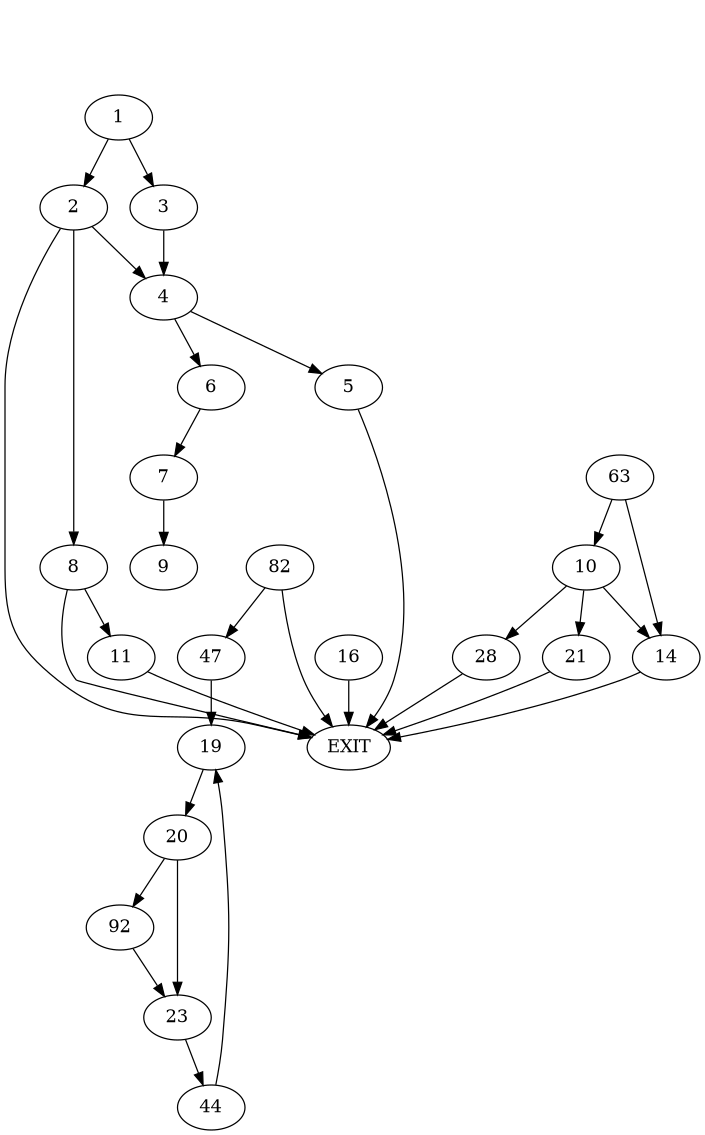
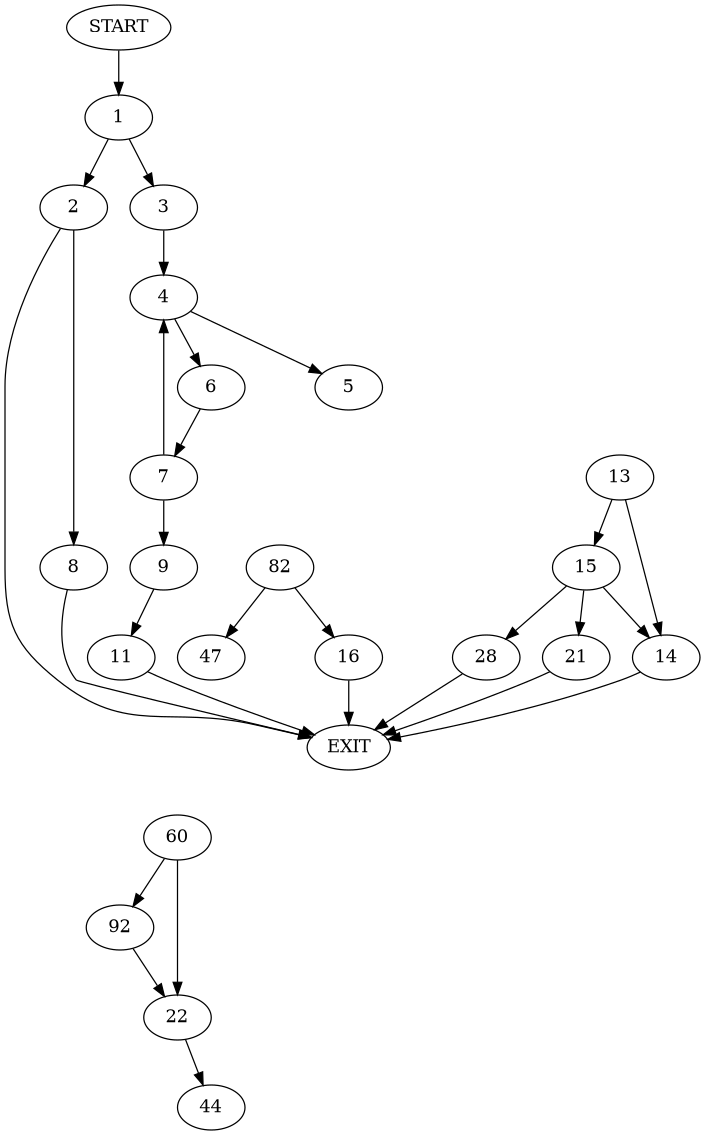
node "START": added
edge "2" -> "4": now "7" -> "4"
node "63": label "63" -> "13"
edge "5" -> "EXIT": removed
node "10": label "10" -> "15"
edge "8" -> "11": now "9" -> "11"
edge "82" -> "EXIT": now "82" -> "16"
node "19": removed
node "20": label "20" -> "60"
node "23": label "23" -> "22"
